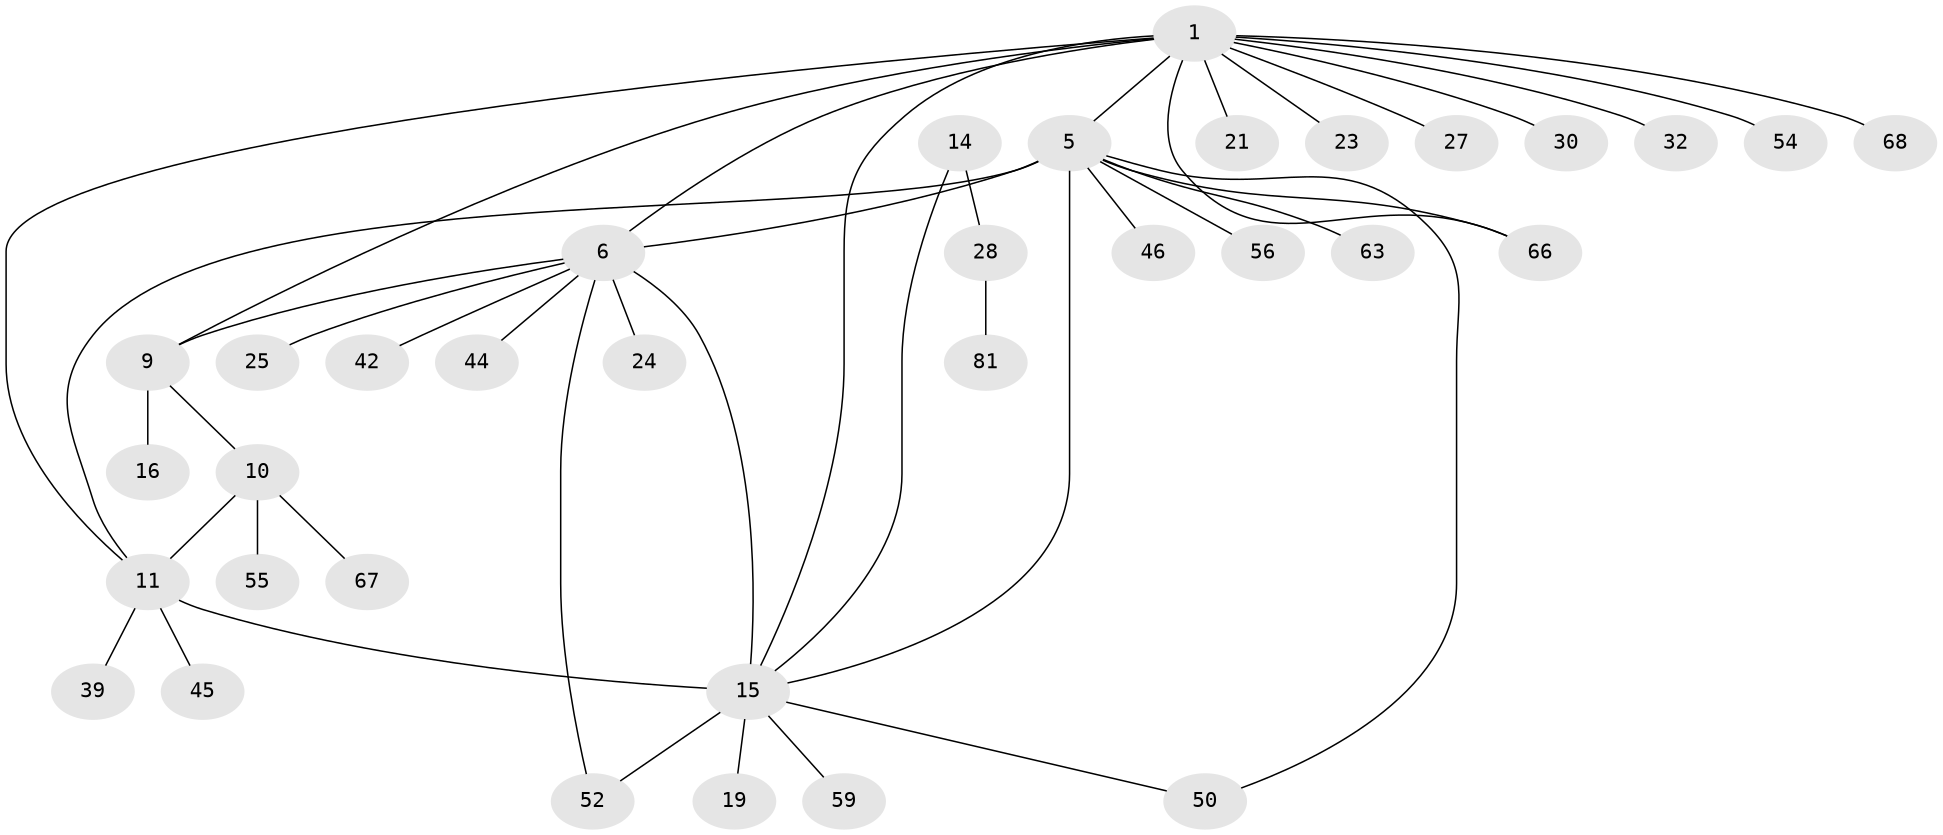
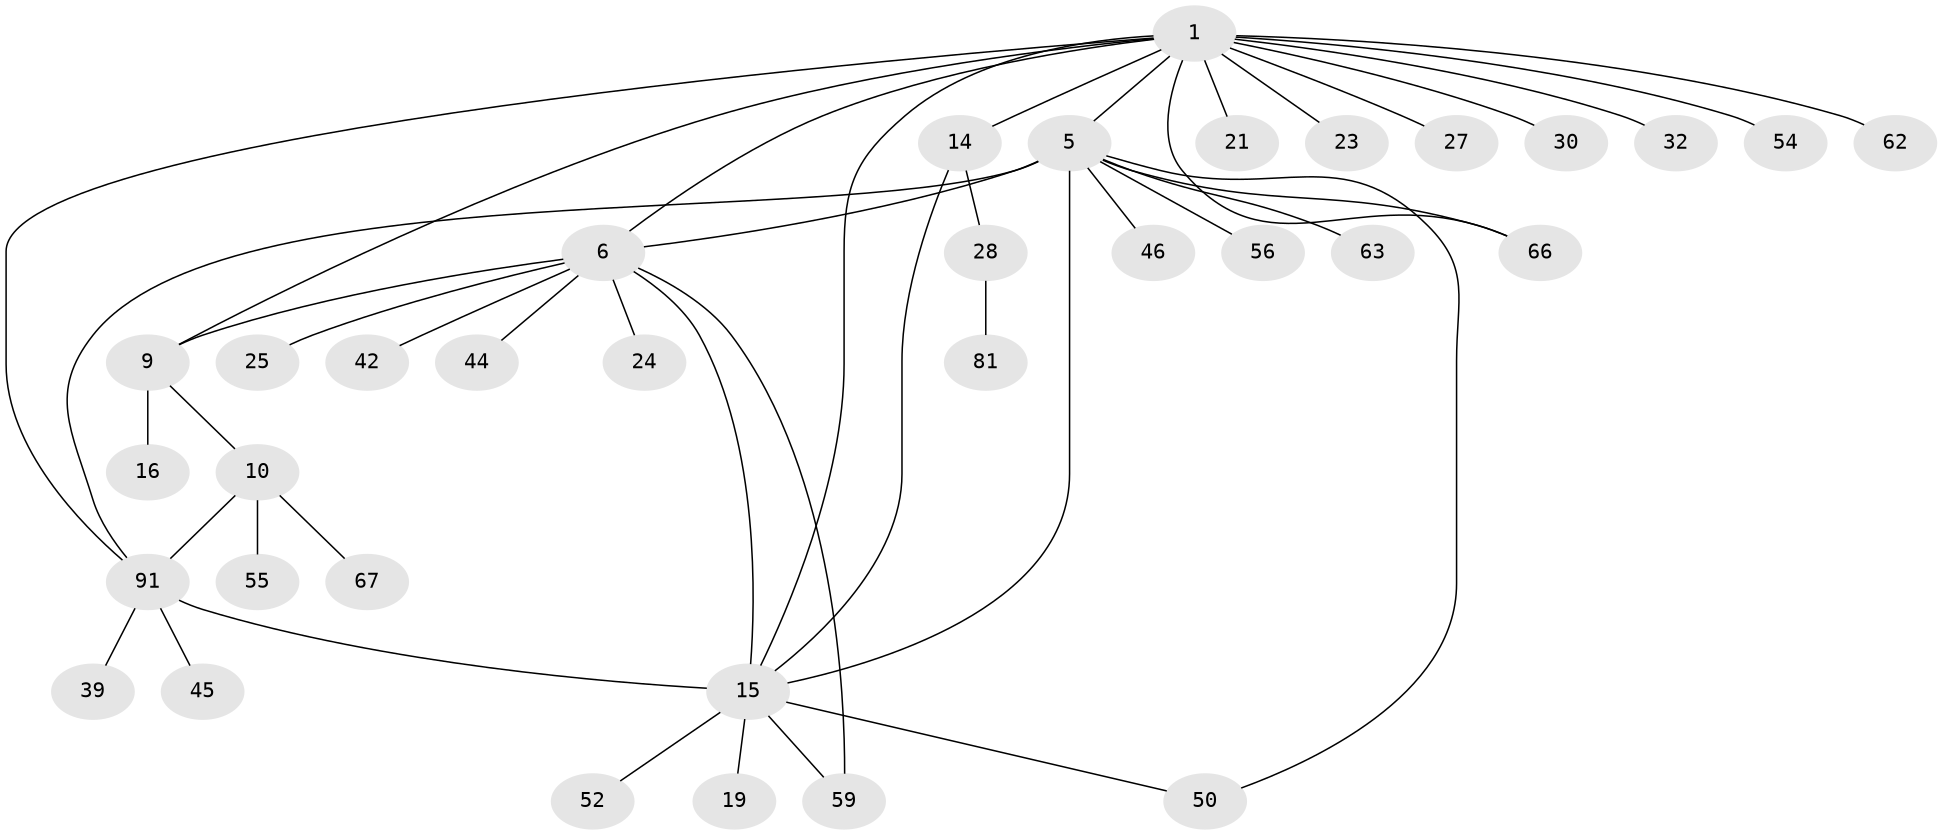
edge "1" -- "14": added
node "68": label "68" -> "62"
edge "6" -- "52": now "6" -- "59"
node "11": label "11" -> "91"
